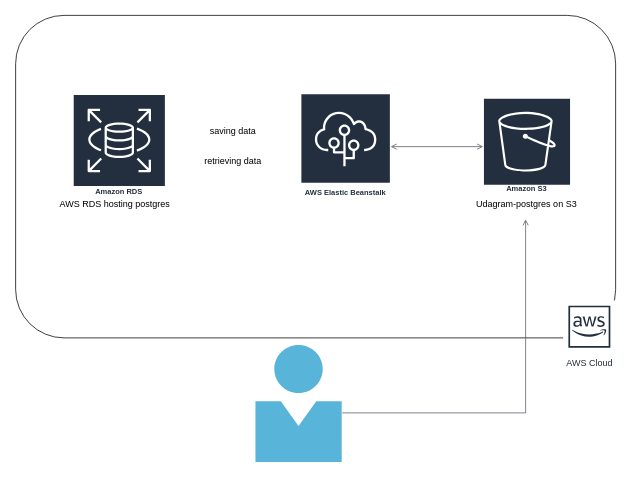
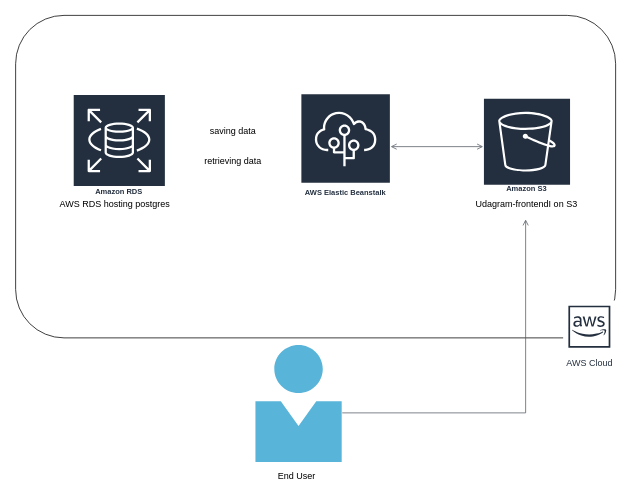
node "Udagram-postgres on S3": label "Udagram-postgres on S3" -> "Udagram-frontendI on S3"
node "End User": added
